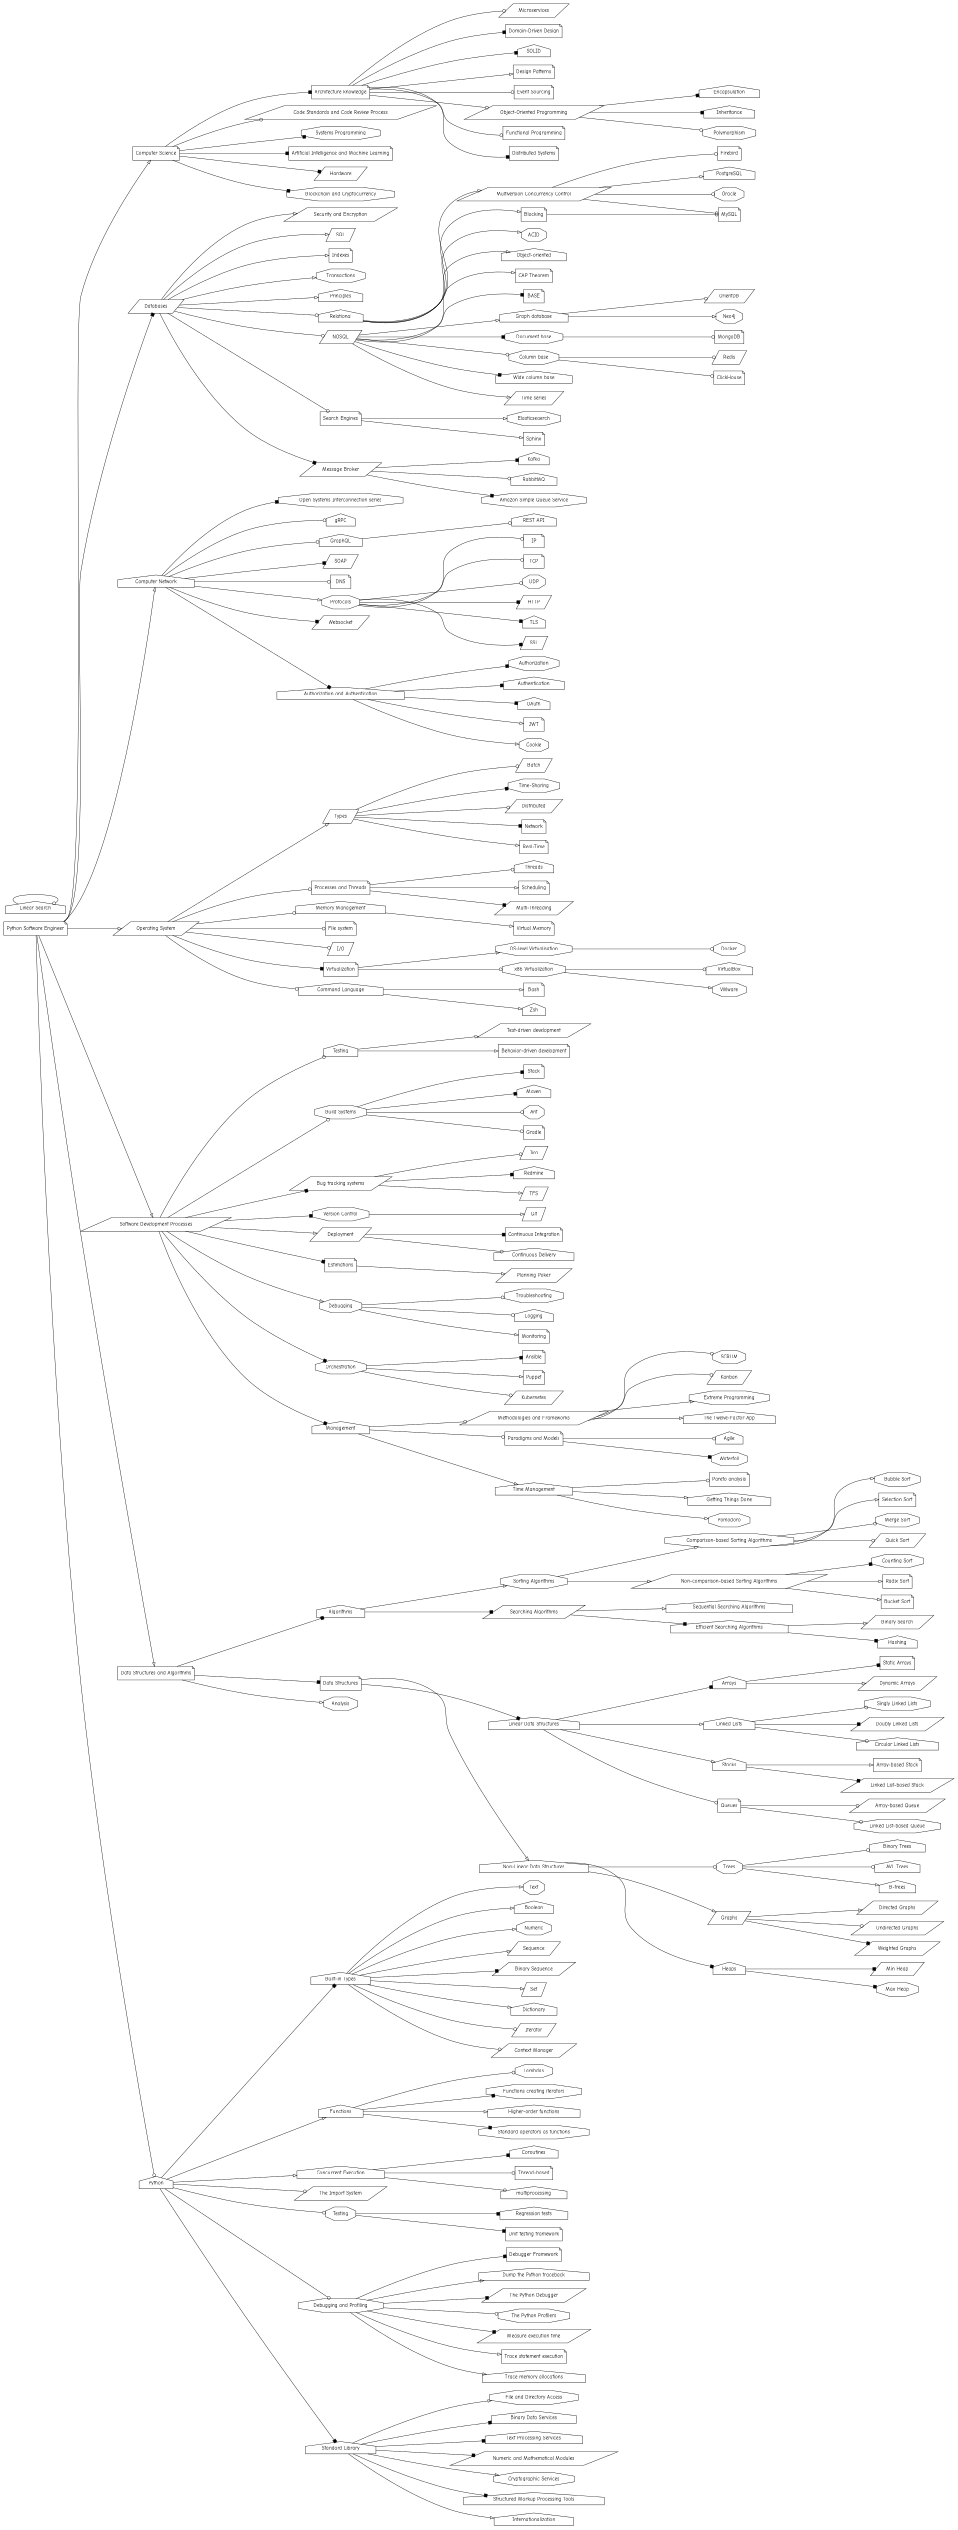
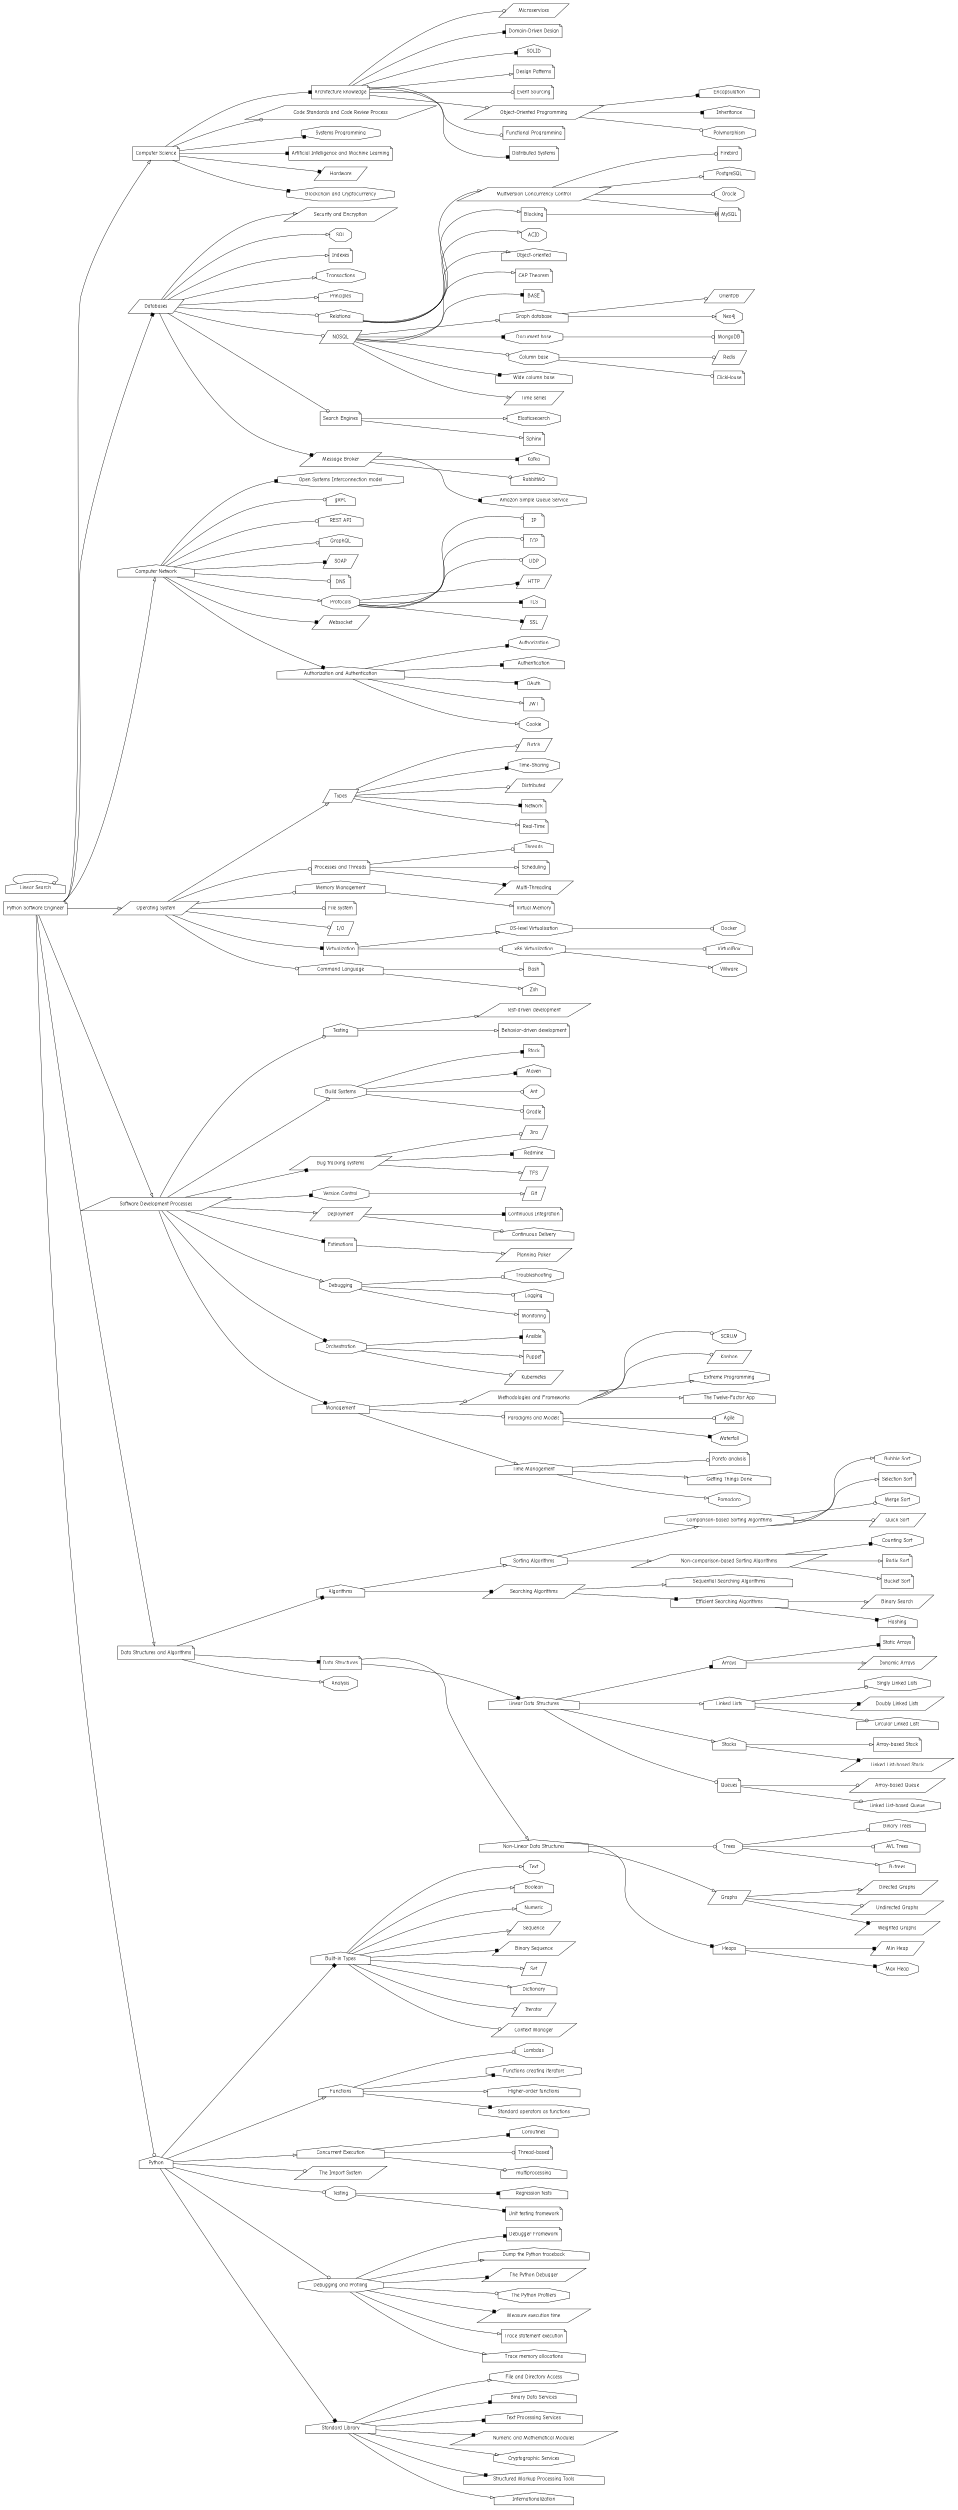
node "SQL": shape parallelogram -> octagon
node "Open Systems Interconnection series": label "Open Systems Interconnection series" -> "Open Systems Interconnection model"
edge "GraphQL" -> "REST API": now "Computer Network" -> "REST API"
